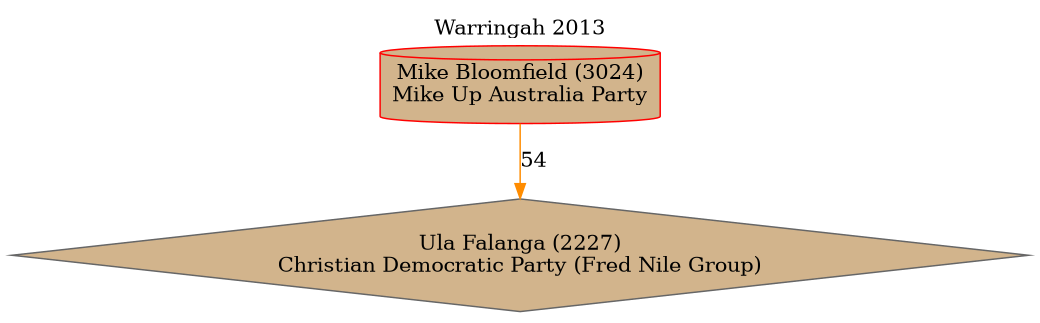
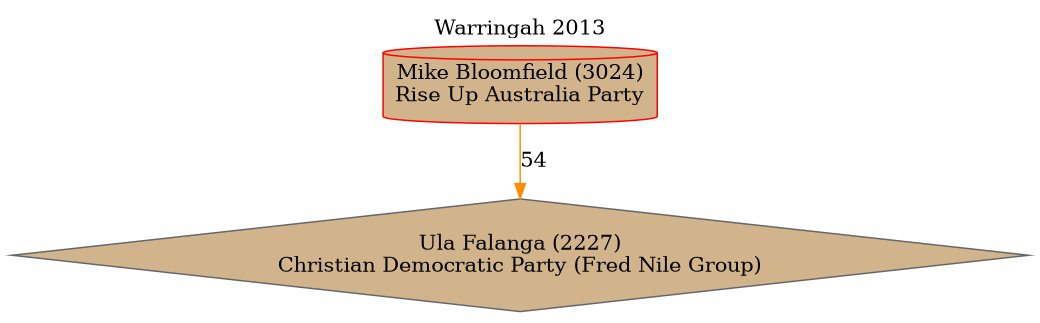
node "Mike Bloomfield (3024) Mike Up Australia Party": label "Mike Bloomfield (3024) Mike Up Australia Party" -> "Mike Bloomfield (3024) Rise Up Australia Party"
